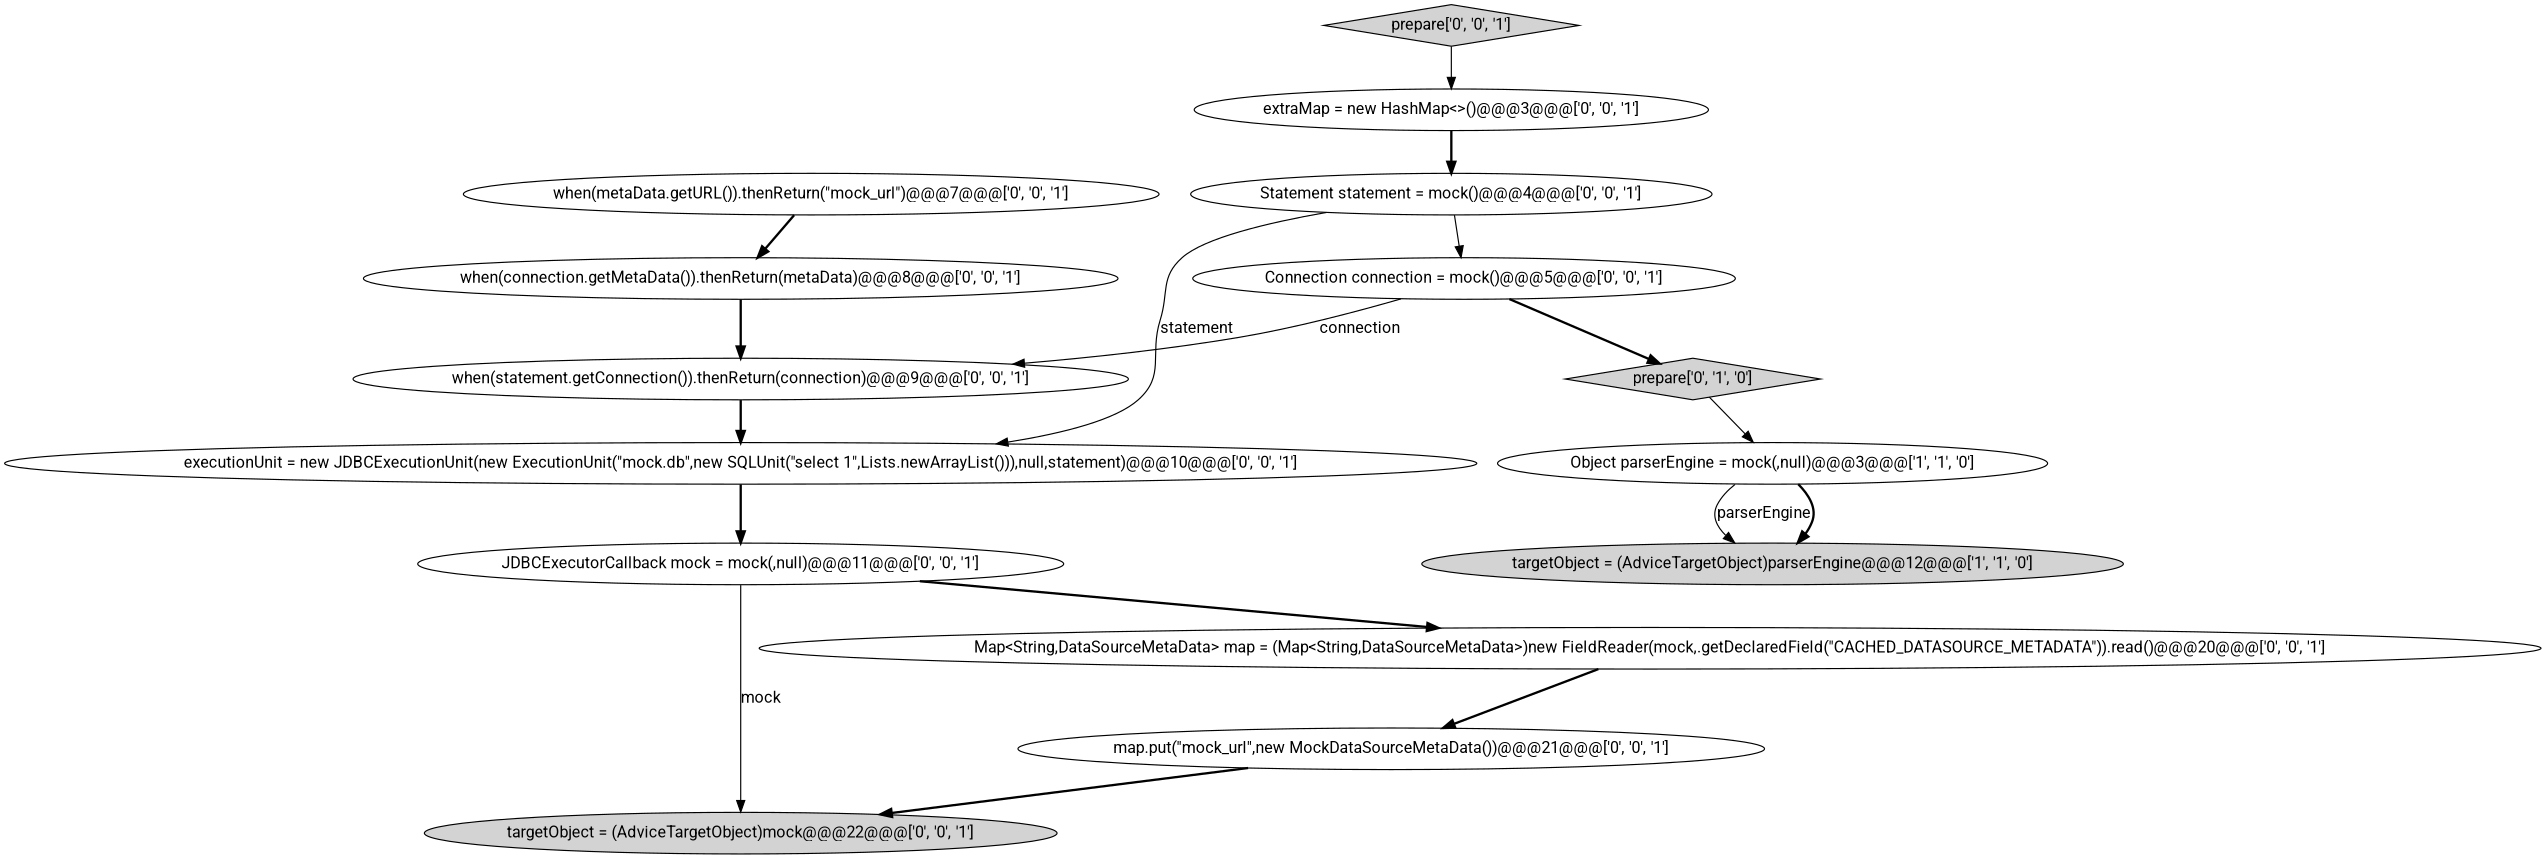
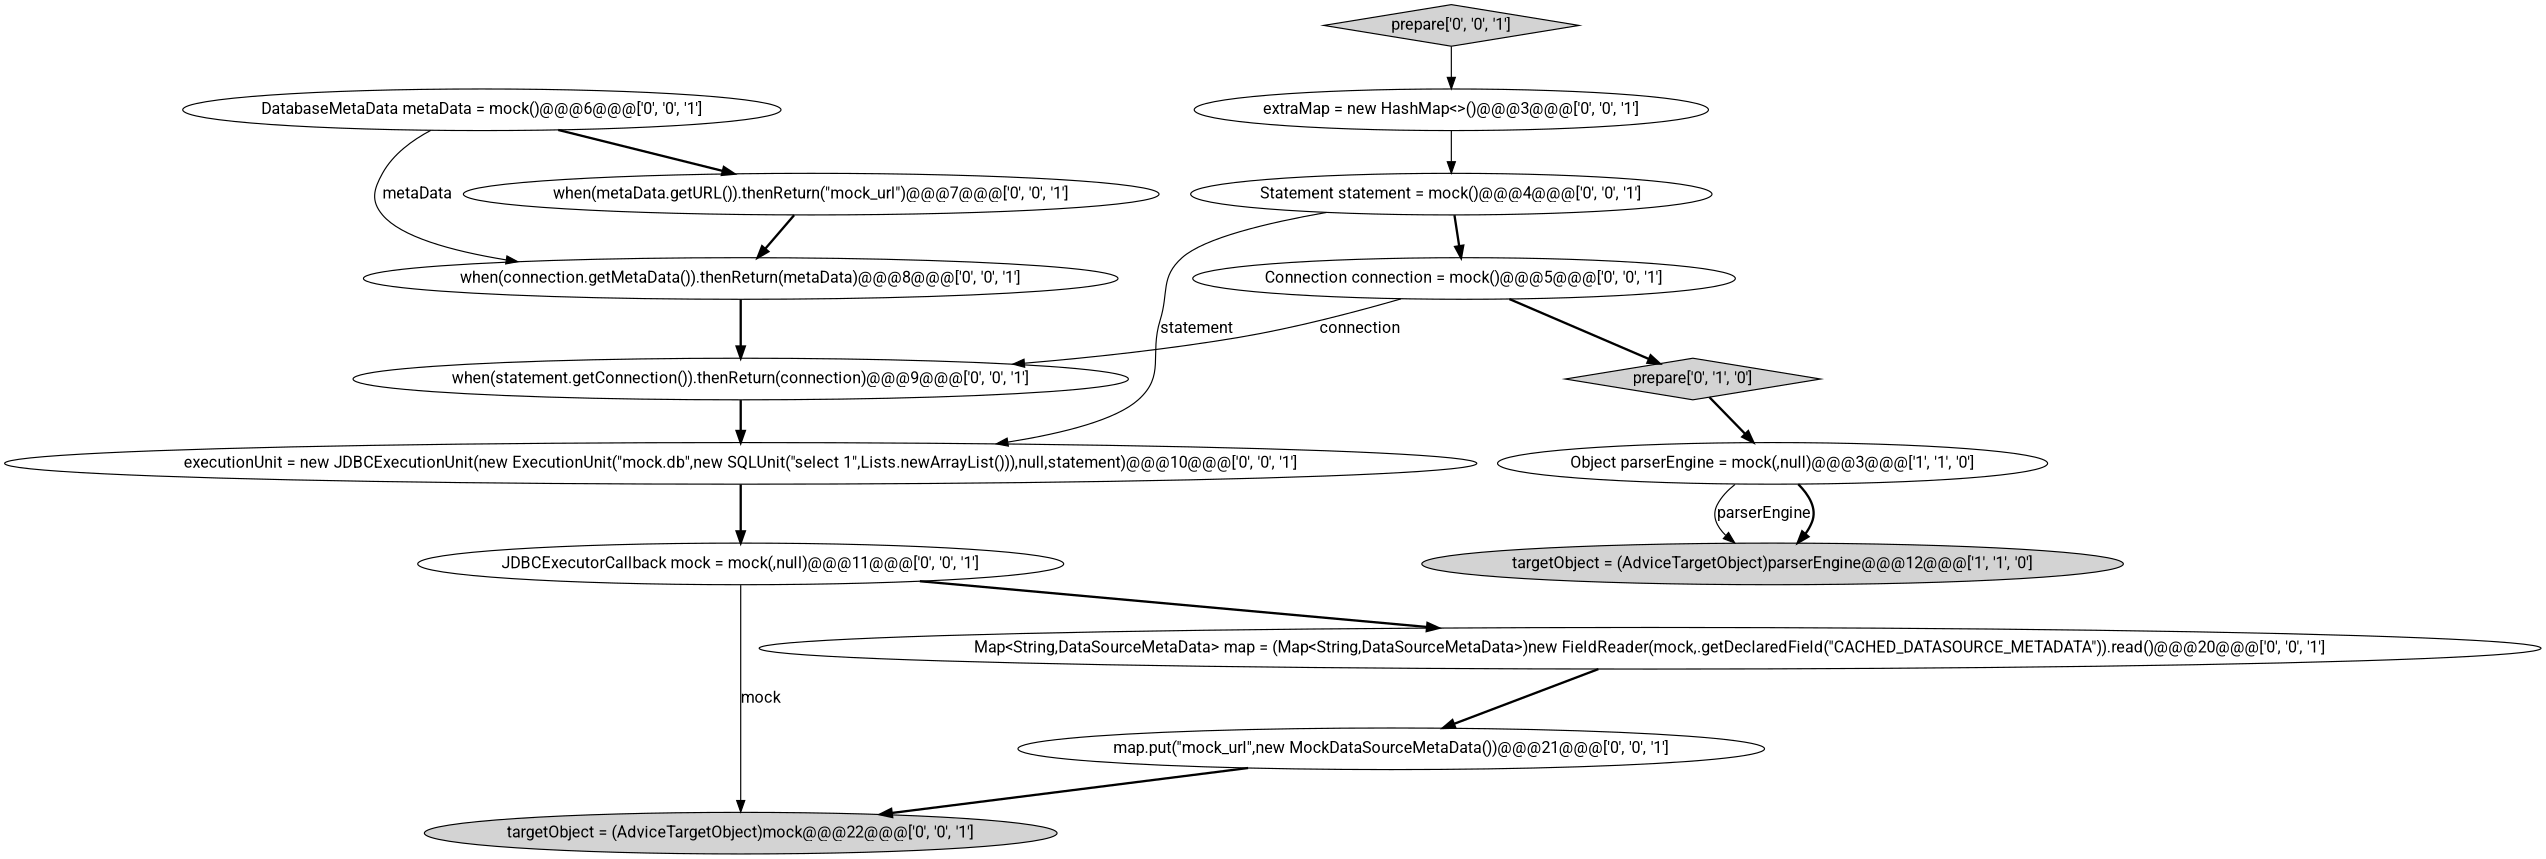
node "DatabaseMetaData metaData = mock()@@@6@@@['0', '0', '1']": added
edge "extraMap = new HashMap<>()@@@3@@@['0', '0', '1']" -> "Statement statement = mock()@@@4@@@['0', '0', '1']": style bold -> solid
edge "Statement statement = mock()@@@4@@@['0', '0', '1']" -> "Connection connection = mock()@@@5@@@['0', '0', '1']": style solid -> bold
edge "prepare['0', '1', '0']" -> "Object parserEngine = mock(,null)@@@3@@@['1', '1', '0']": style solid -> bold
